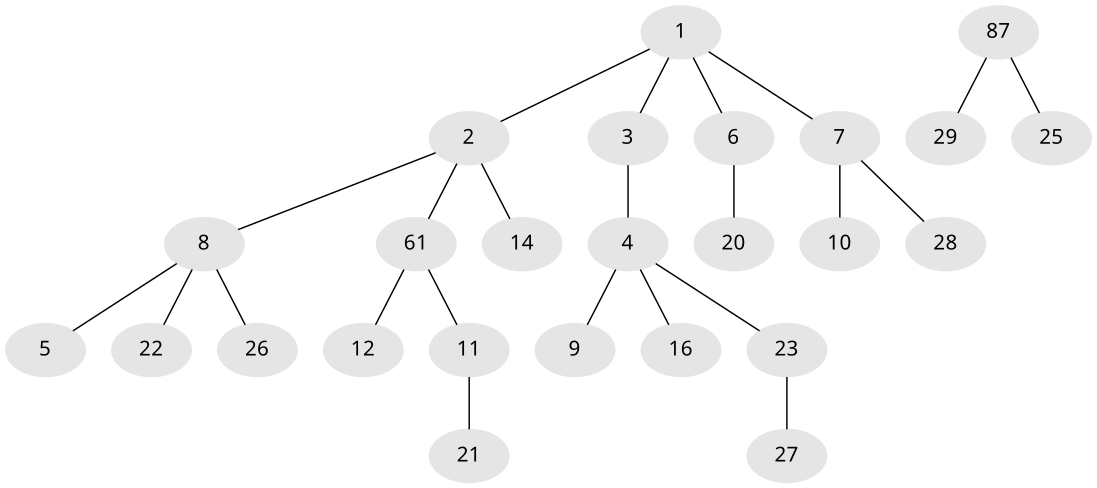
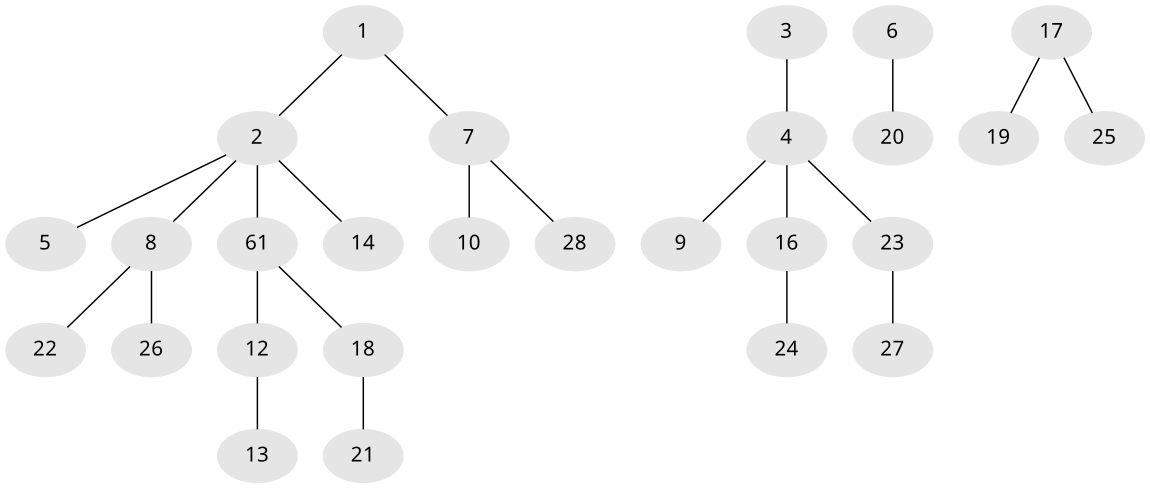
node "87": label "87" -> "17"
edge "1" -- "3": removed
edge "1" -- "6": removed
node "29": label "29" -> "19"
edge "8" -- "5": now "2" -- "5"
node "11": label "11" -> "18"
node "24": added
node "13": added
